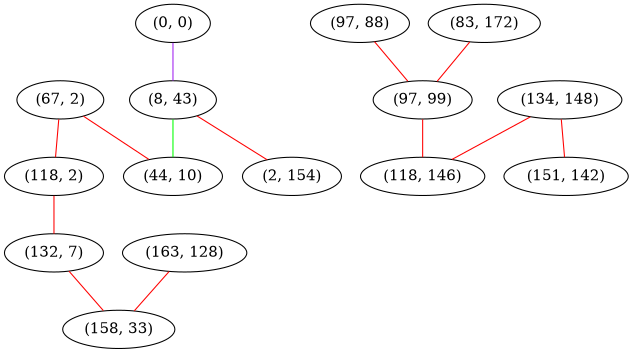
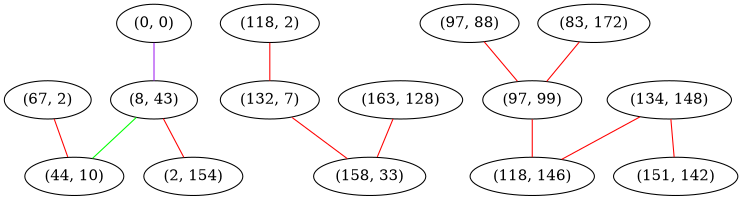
edge "(67, 2)" -- "(118, 2)": removed
